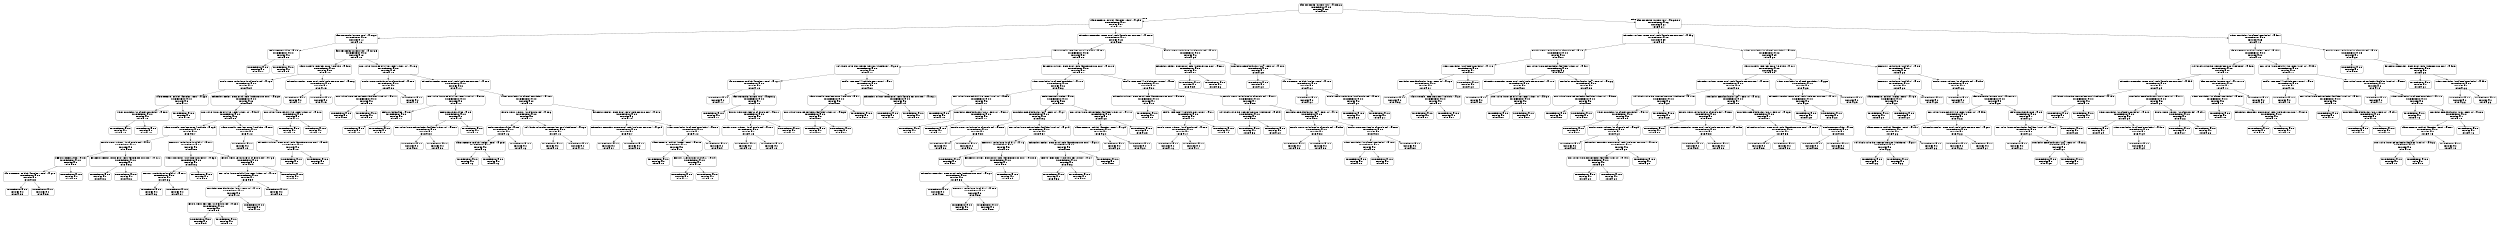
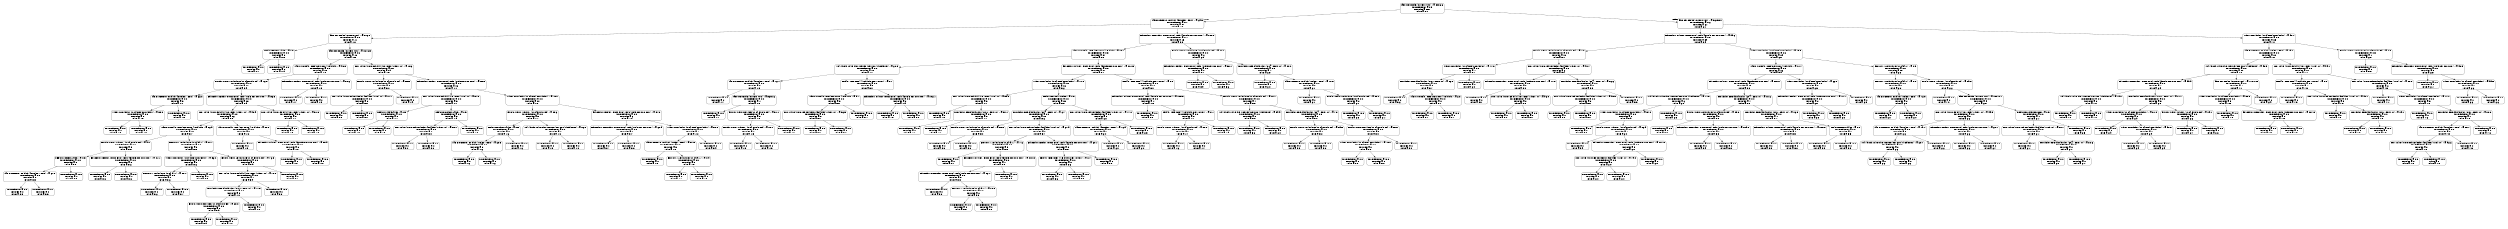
node "squared_error = -0.0 samples = 1 value = 5.3": added
node "squared_error = -0.0 samples = 1 value = 6.3": removed
node "squared_error = -0.0 samples = 1 value = 6.9": added
